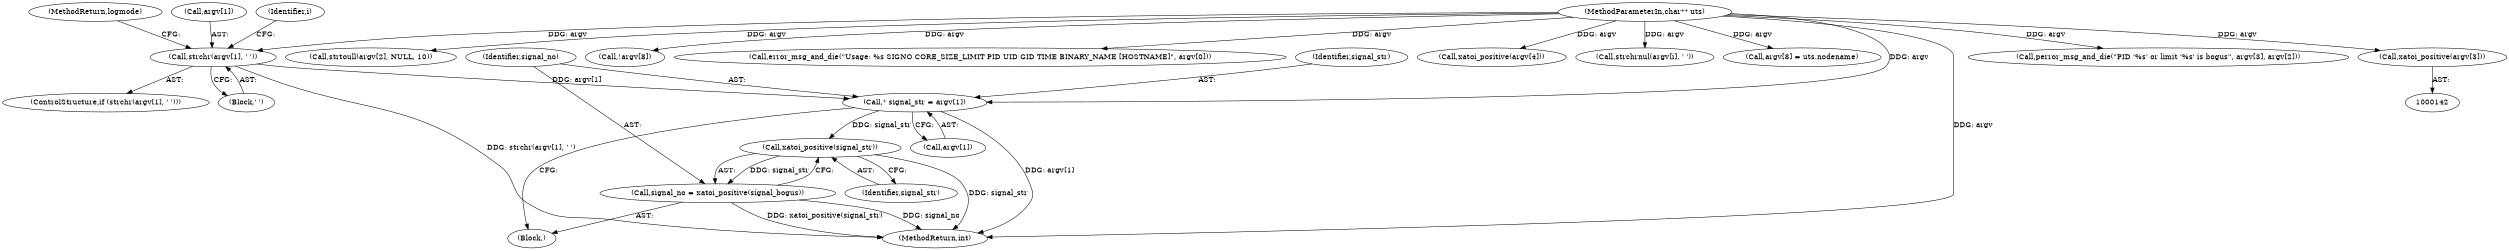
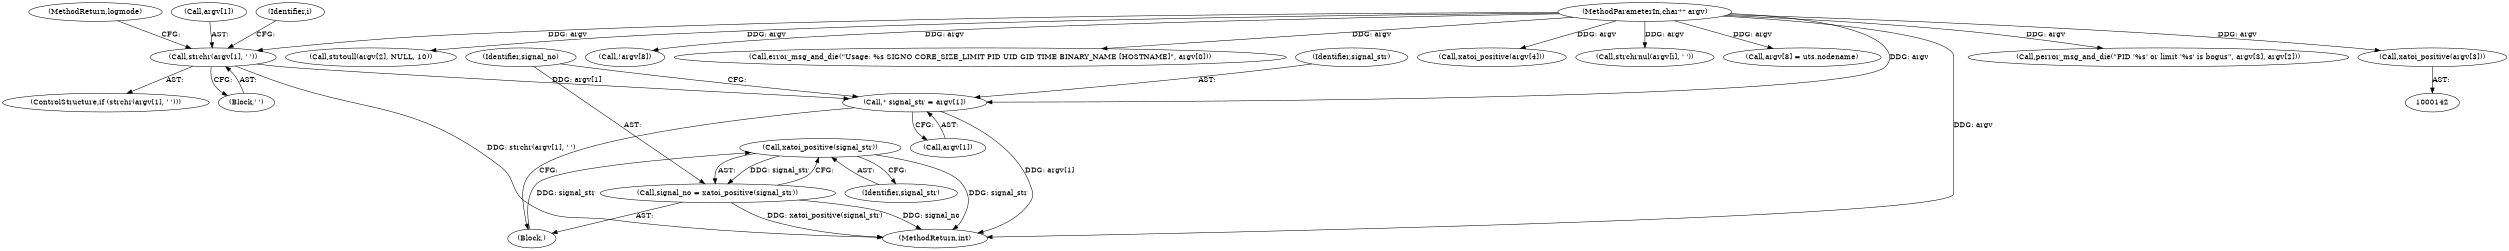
node "(MethodParameterIn,char** uts)": label "(MethodParameterIn,char** uts)" -> "(MethodParameterIn,char** argv)"
edge "(Identifier,signal_no)" -> "(Call,* signal_str = argv[1])": label "AST: " -> "CFG: "
edge "(Call,* signal_str = argv[1])" -> "(Call,xatoi_positive(signal_str))": now "(Block,)" -> "(Call,xatoi_positive(signal_str))"
node "(Call,signal_no = xatoi_positive(signal_bogus))": label "(Call,signal_no = xatoi_positive(signal_bogus))" -> "(Call,signal_no = xatoi_positive(signal_str))"
